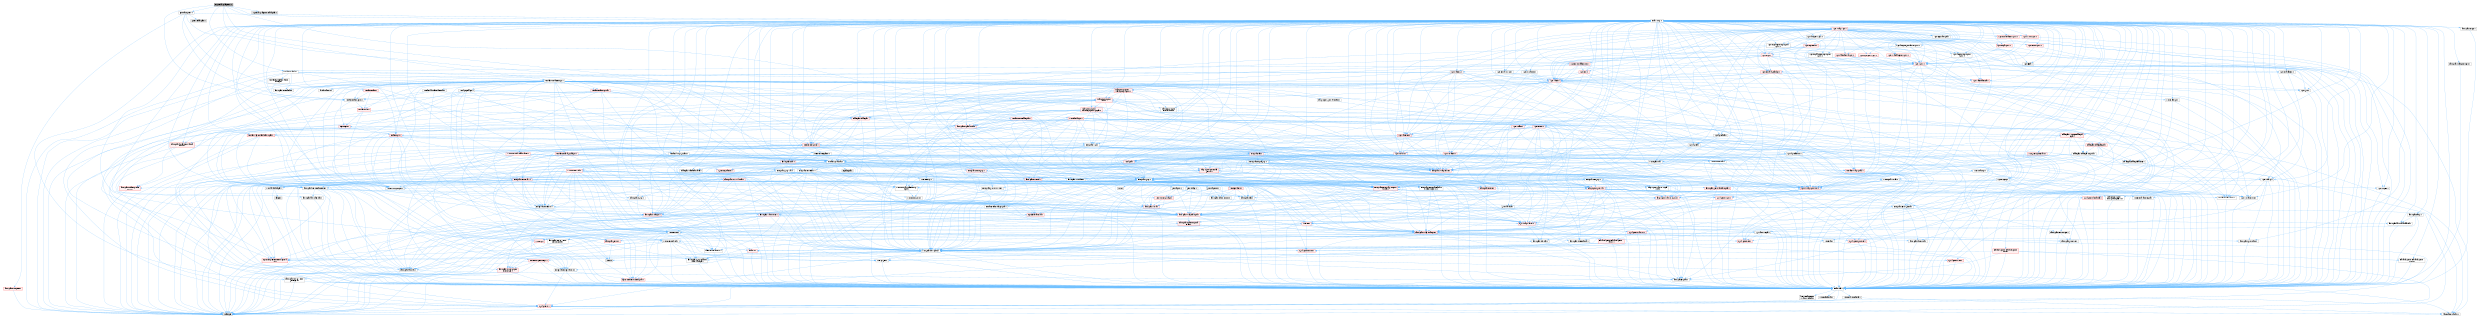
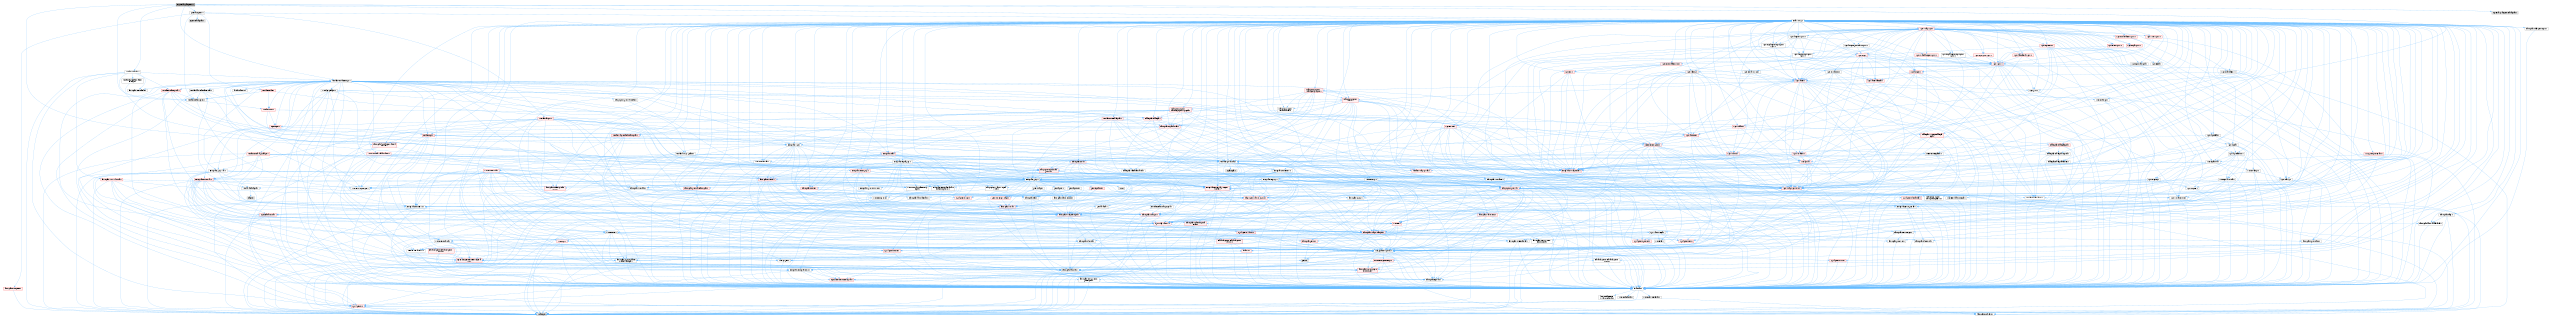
node "Templates/IsClass.h": removed
node "Math/TopLevelAssetPath.h": label "Math/TopLevelAssetPath.h" -> "Math/Rotator.h"
node "HAL/CriticalSection.h": removed
node "Templates/ProfilingDebugging.h": label "Templates/ProfilingDebugging.h" -> "Templates/UniquePtr.h"
